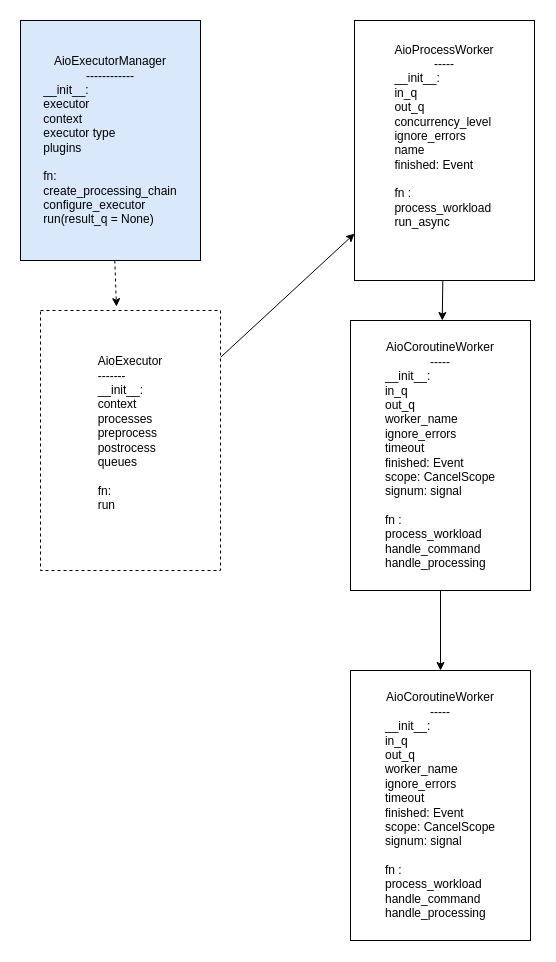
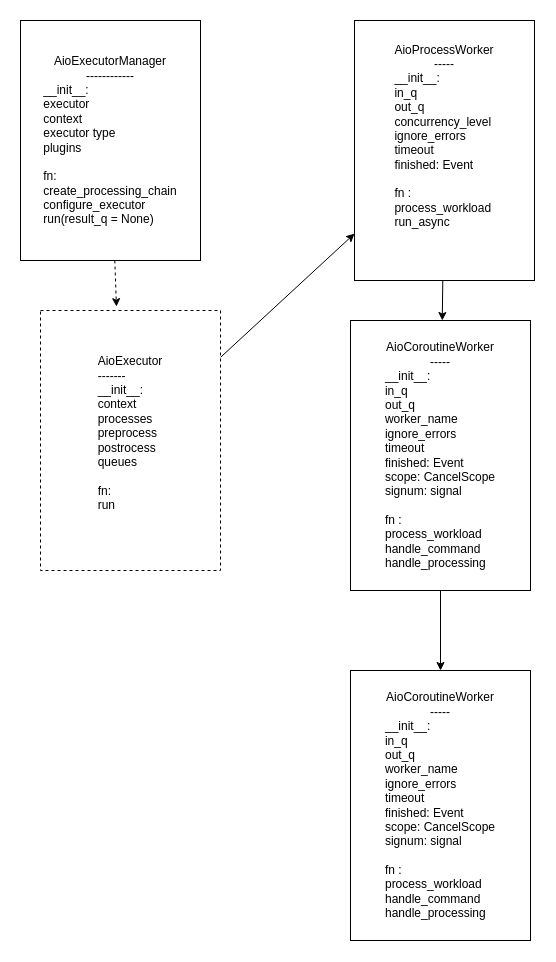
node "AioExecutorManager ------------ __init__: executor context executor type plugins fn: create_processing_chain configure_executor run(result_q = None)": fillcolor #dae8fc -> #ffffff
node "AioProcessWorker ----- __init__: in_q out_q concurrency_level ignore_errors name finished: Event fn : process_workload run_async": label "AioProcessWorker ----- __init__: in_q out_q concurrency_level ignore_errors name finished: Event fn : process_workload run_async" -> "AioProcessWorker ----- __init__: in_q out_q concurrency_level ignore_errors timeout finished: Event fn : process_workload run_async"
